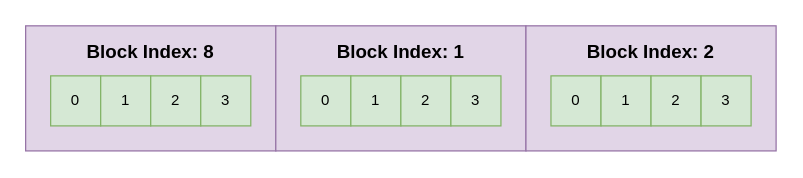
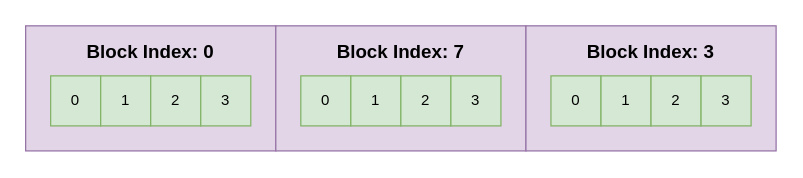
node "Block Index: 8": label "Block Index: 8" -> "Block Index: 0"
node "Block Index: 1": label "Block Index: 1" -> "Block Index: 7"
node "Block Index: 2": label "Block Index: 2" -> "Block Index: 3"
